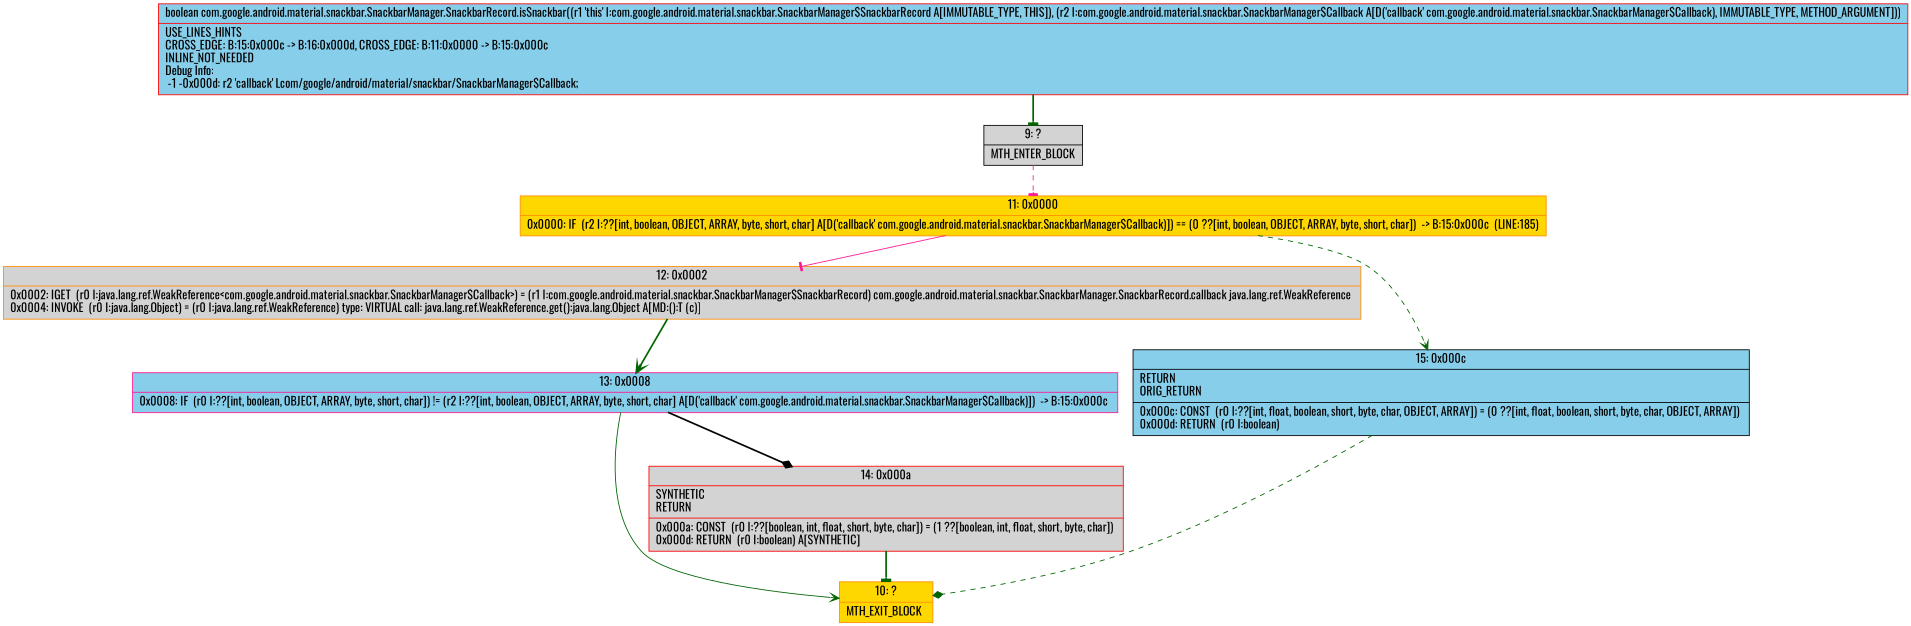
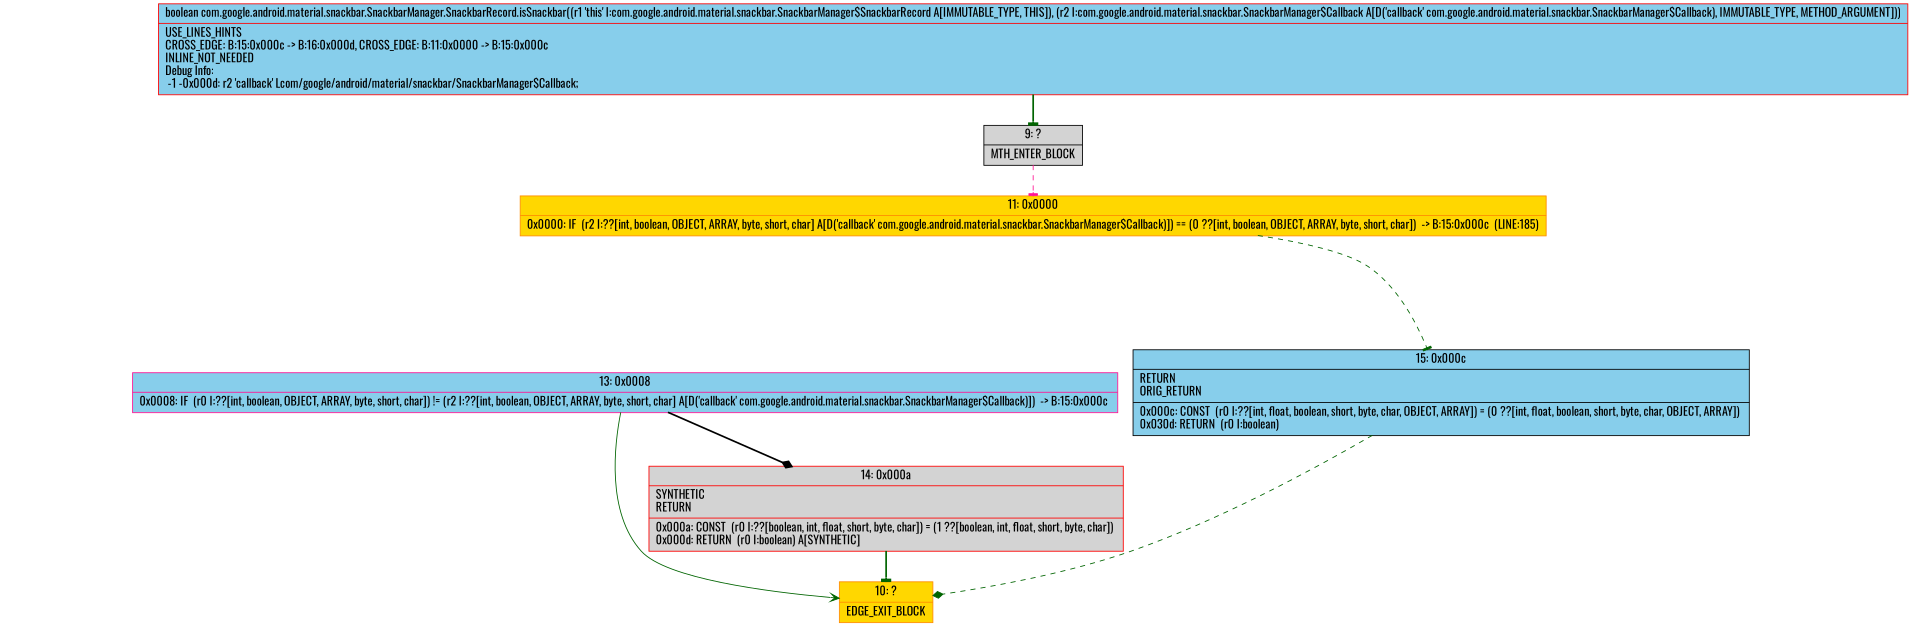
edge "11: 0x0000" -> "15: 0x000c": arrowhead vee -> tee
node "12: 0x0002": removed
node "15: 0x000c": text "0x000d: RETURN  (r0 I:boolean)" -> "0x030d: RETURN  (r0 I:boolean)"
node "10: ?": text "MTH_EXIT_BLOCK" -> "EDGE_EXIT_BLOCK"
